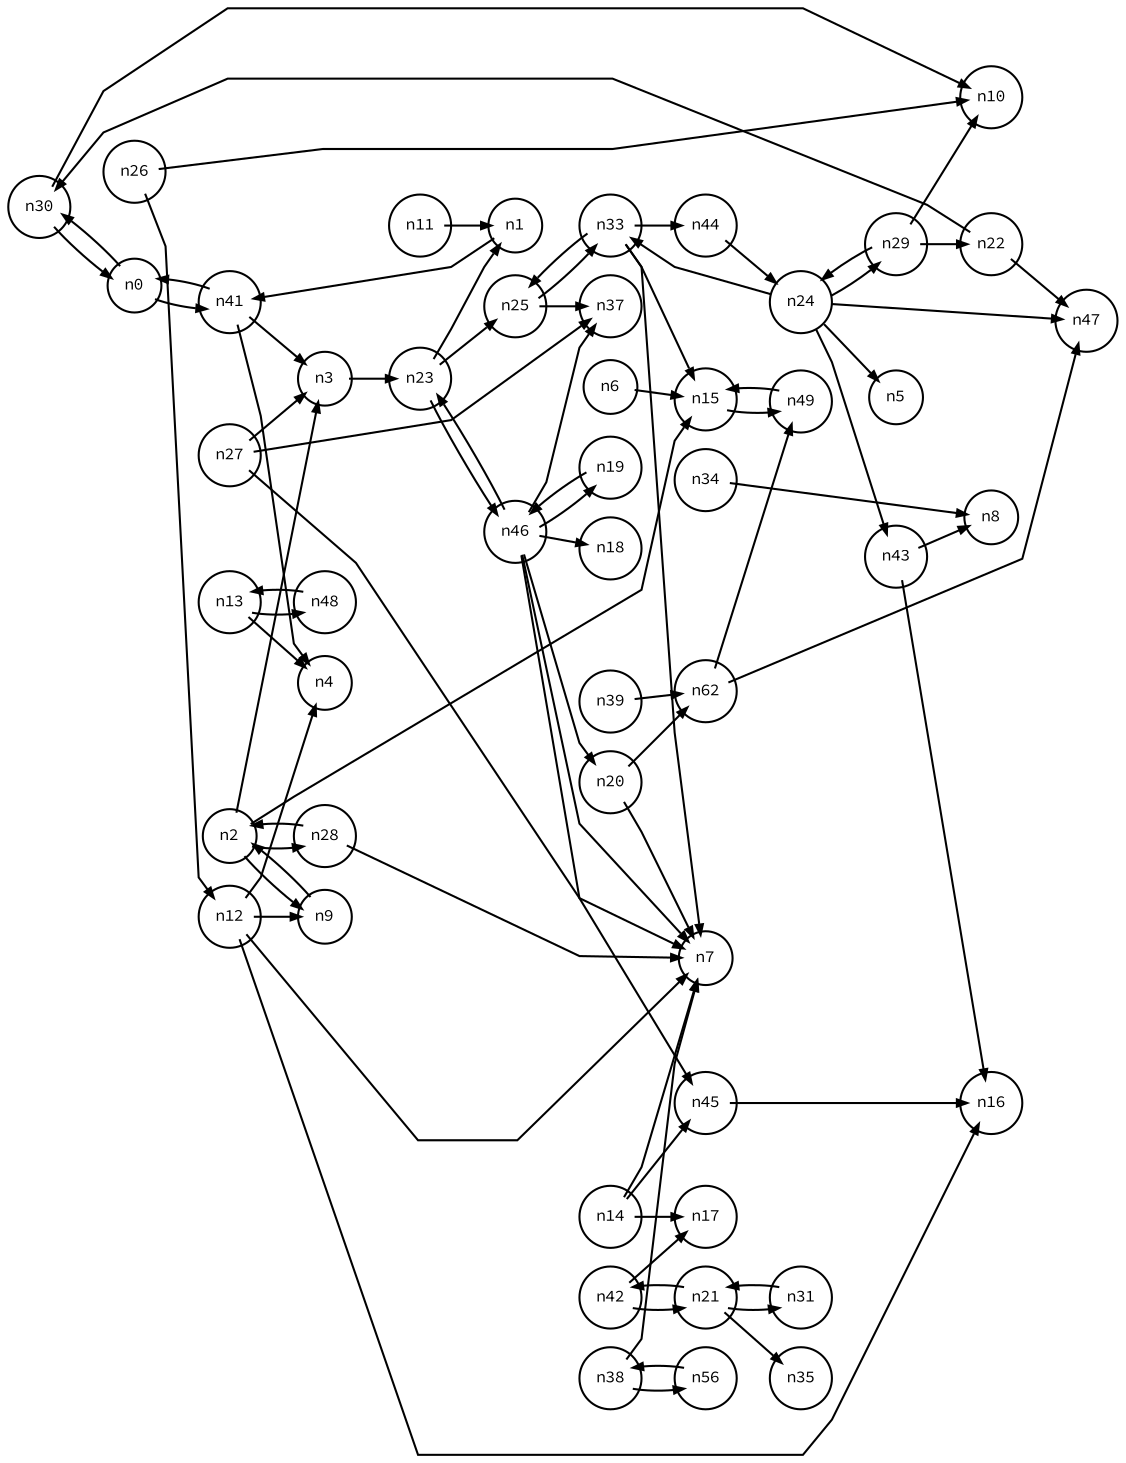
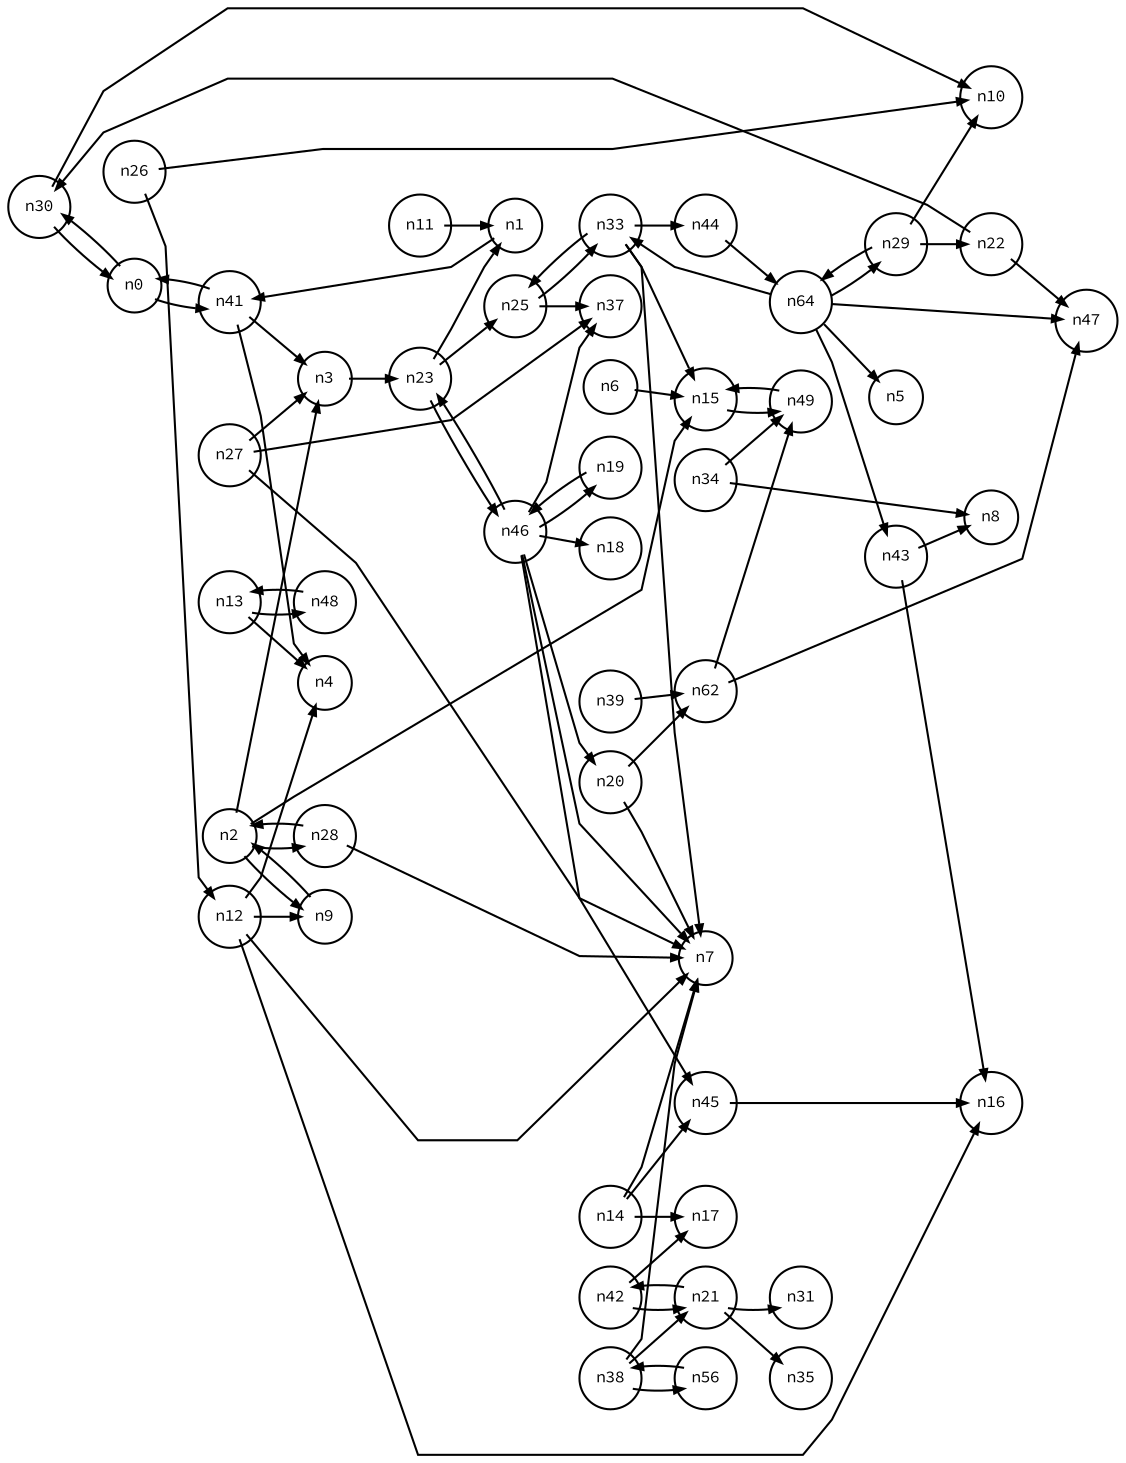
node "n24": label "n24" -> "n64"
edge "n34" -> "n49": added
edge "n31" -> "n21": now "n38" -> "n21"
